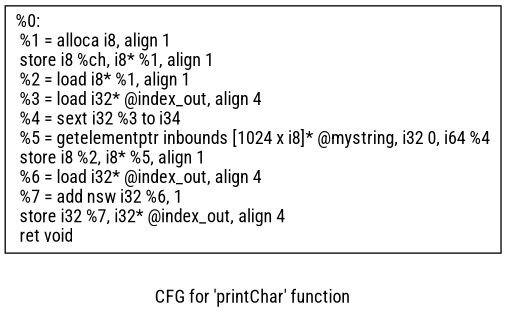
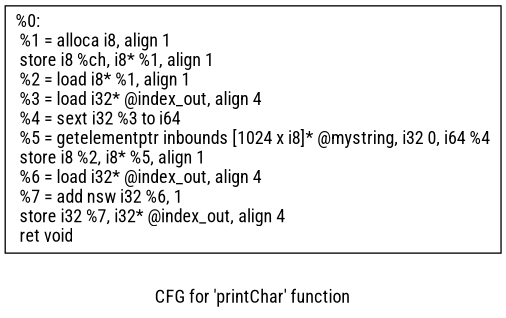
node "%0:": text "%4 = sext i32 %3 to i34" -> "%4 = sext i32 %3 to i64"
